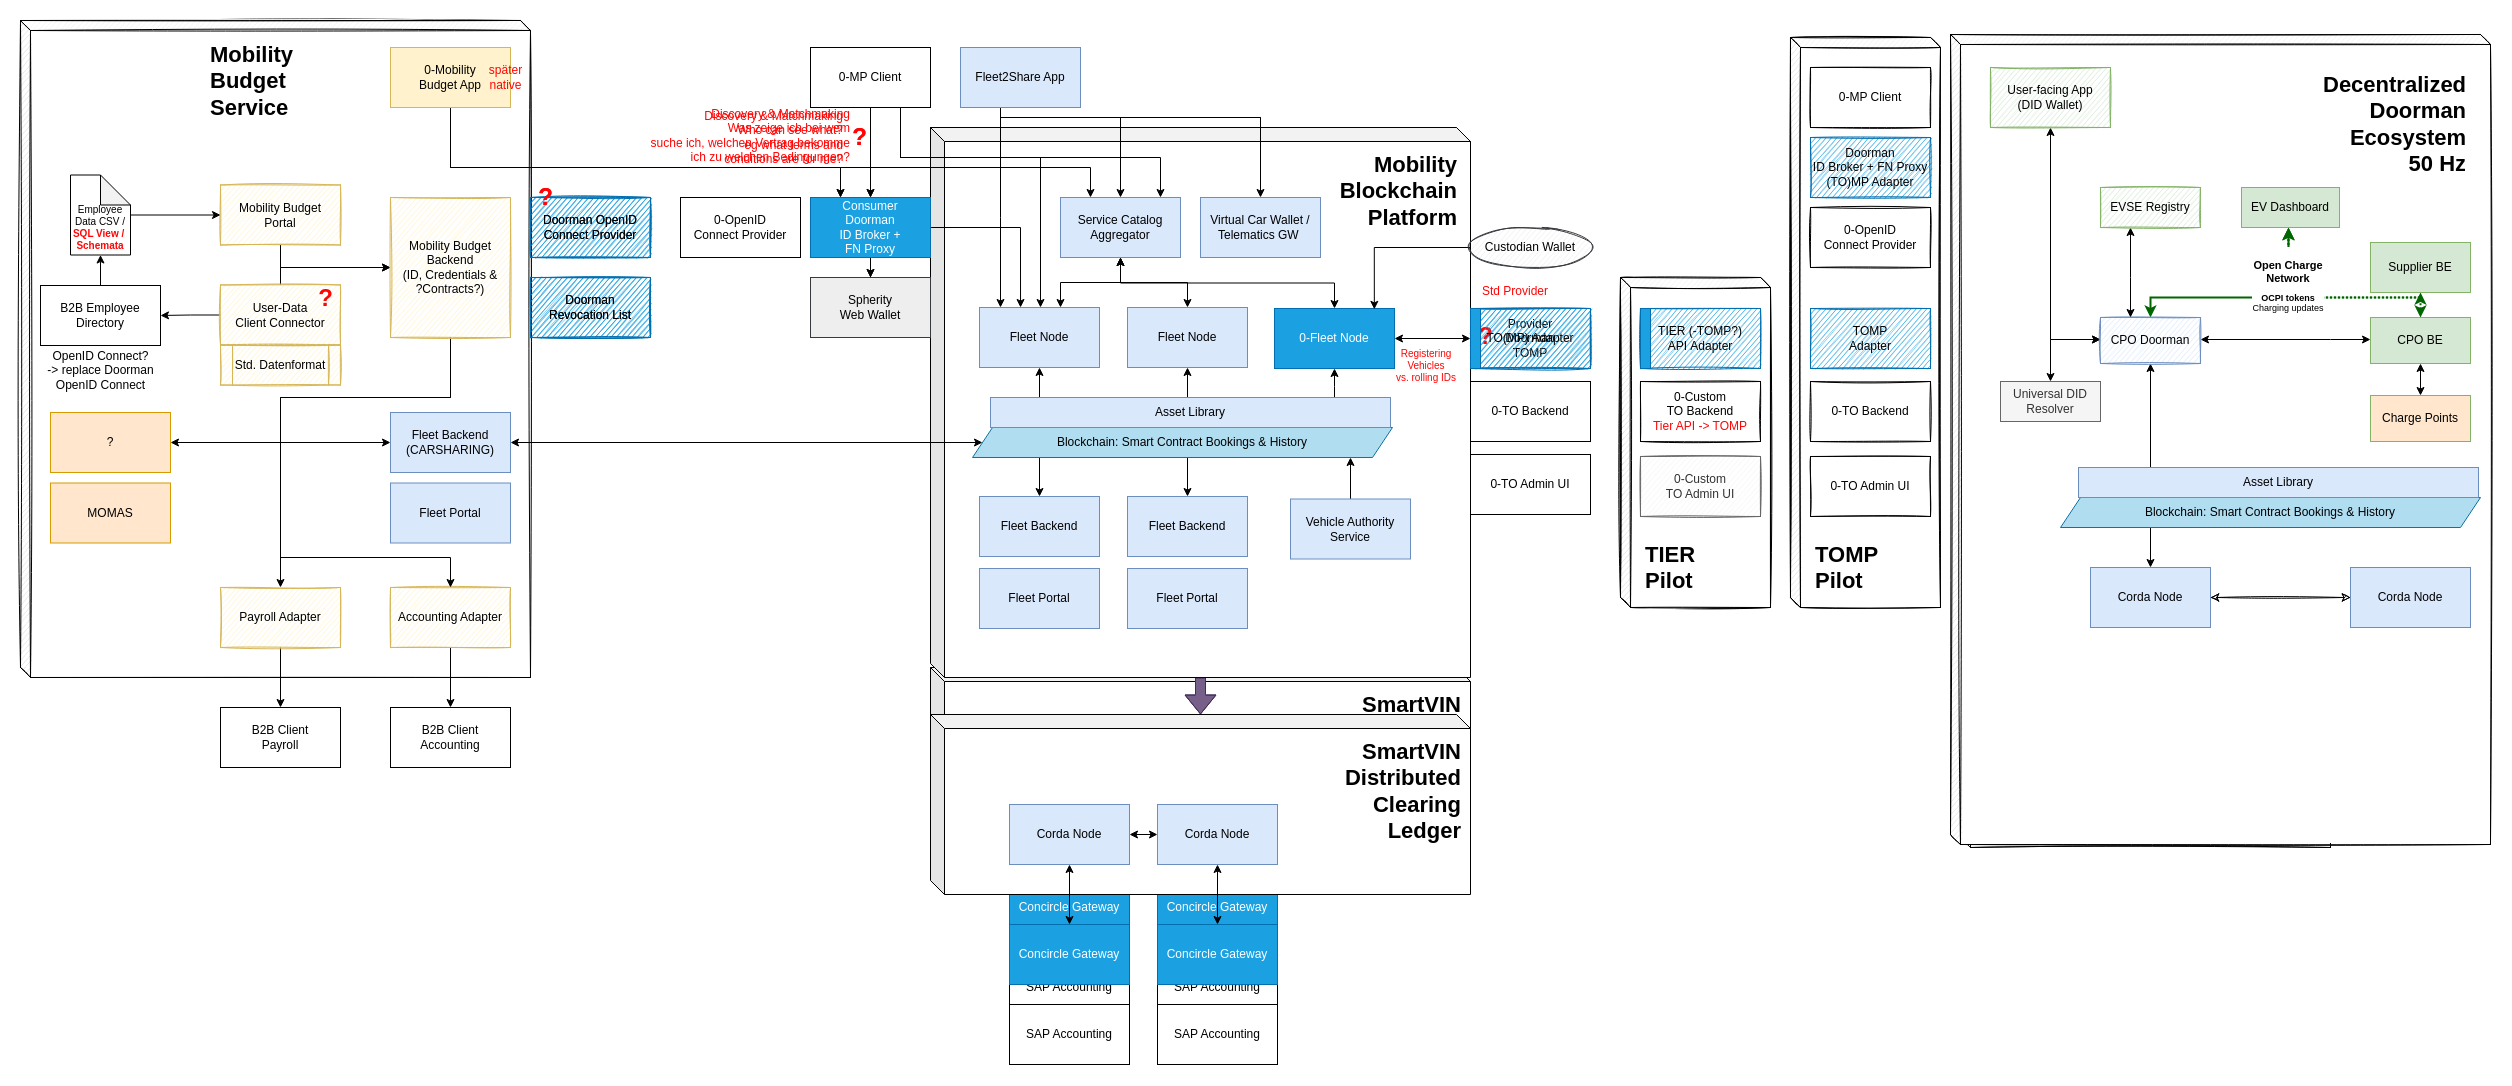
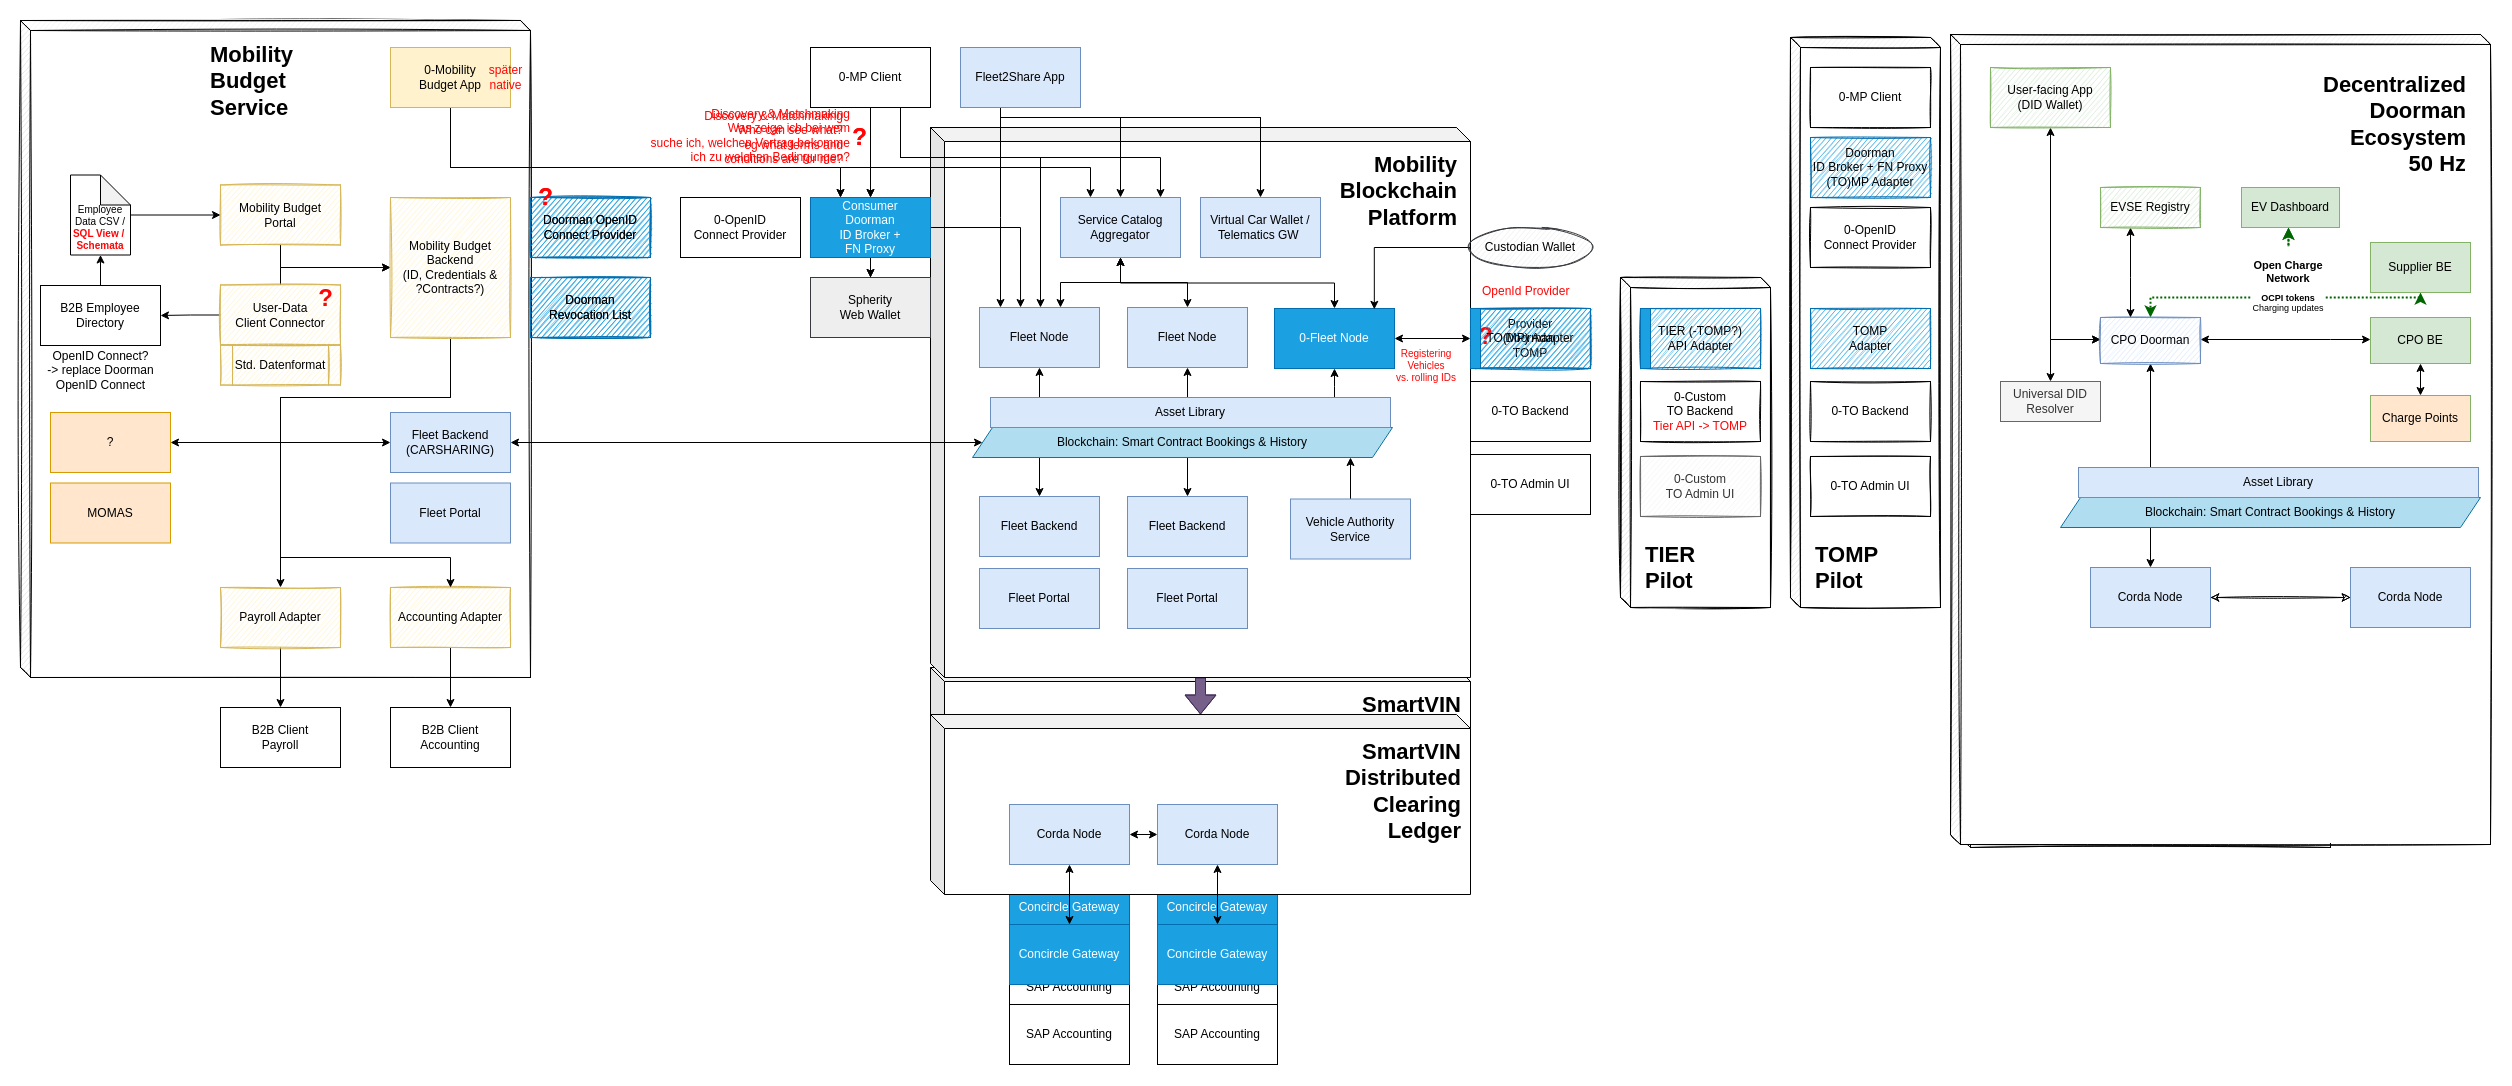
node "Std Provider": label "Std Provider" -> "OpenId Provider"
edge "EV Dashboard" -- "CPO Doorman": style solid -> dashed
edge "EV Dashboard" -- "CPO BE": removed
